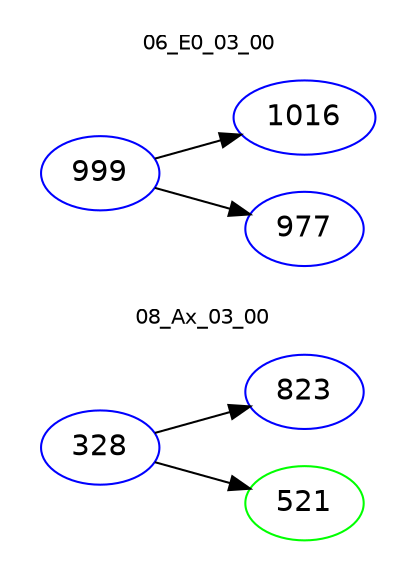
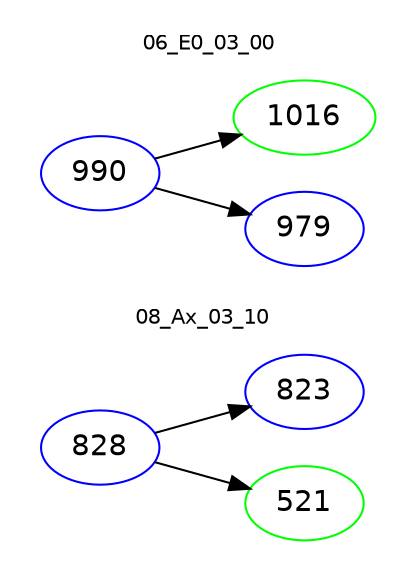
node "1016": color blue -> green
node "999": label "999" -> "990"
node "977": label "977" -> "979"
cluster "08_Ax_03_00": label "08_Ax_03_00" -> "08_Ax_03_10"
node "328": label "328" -> "828"
